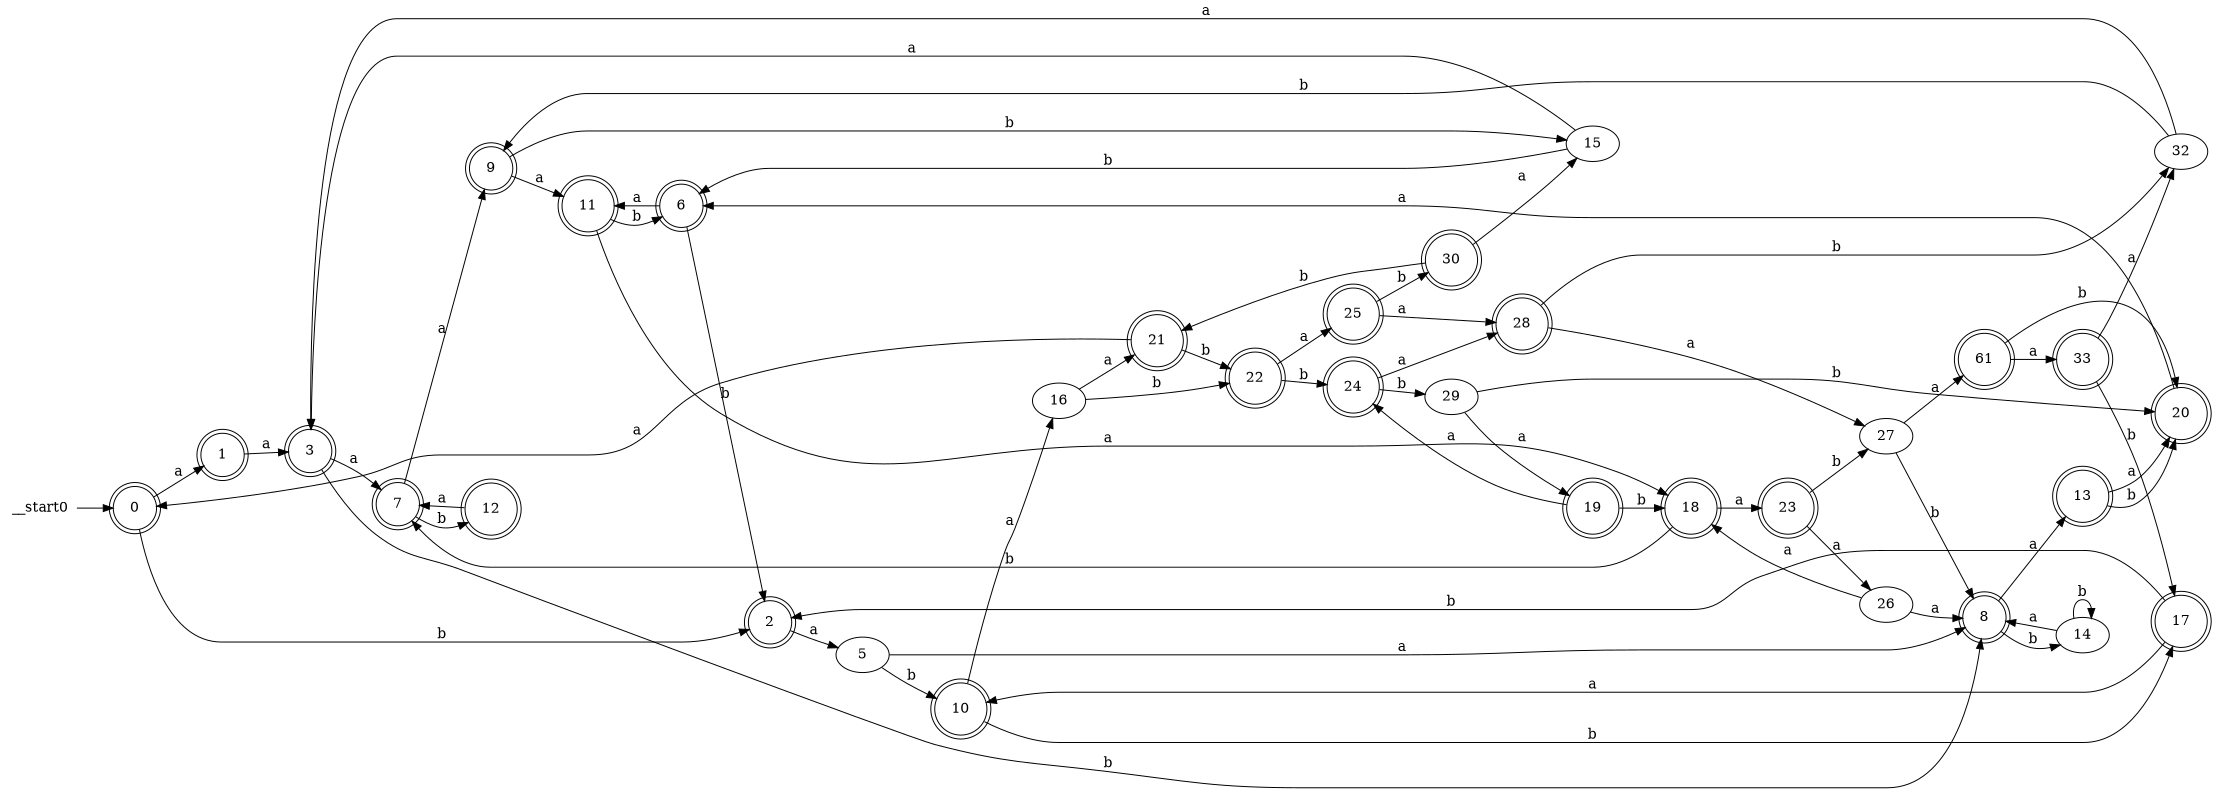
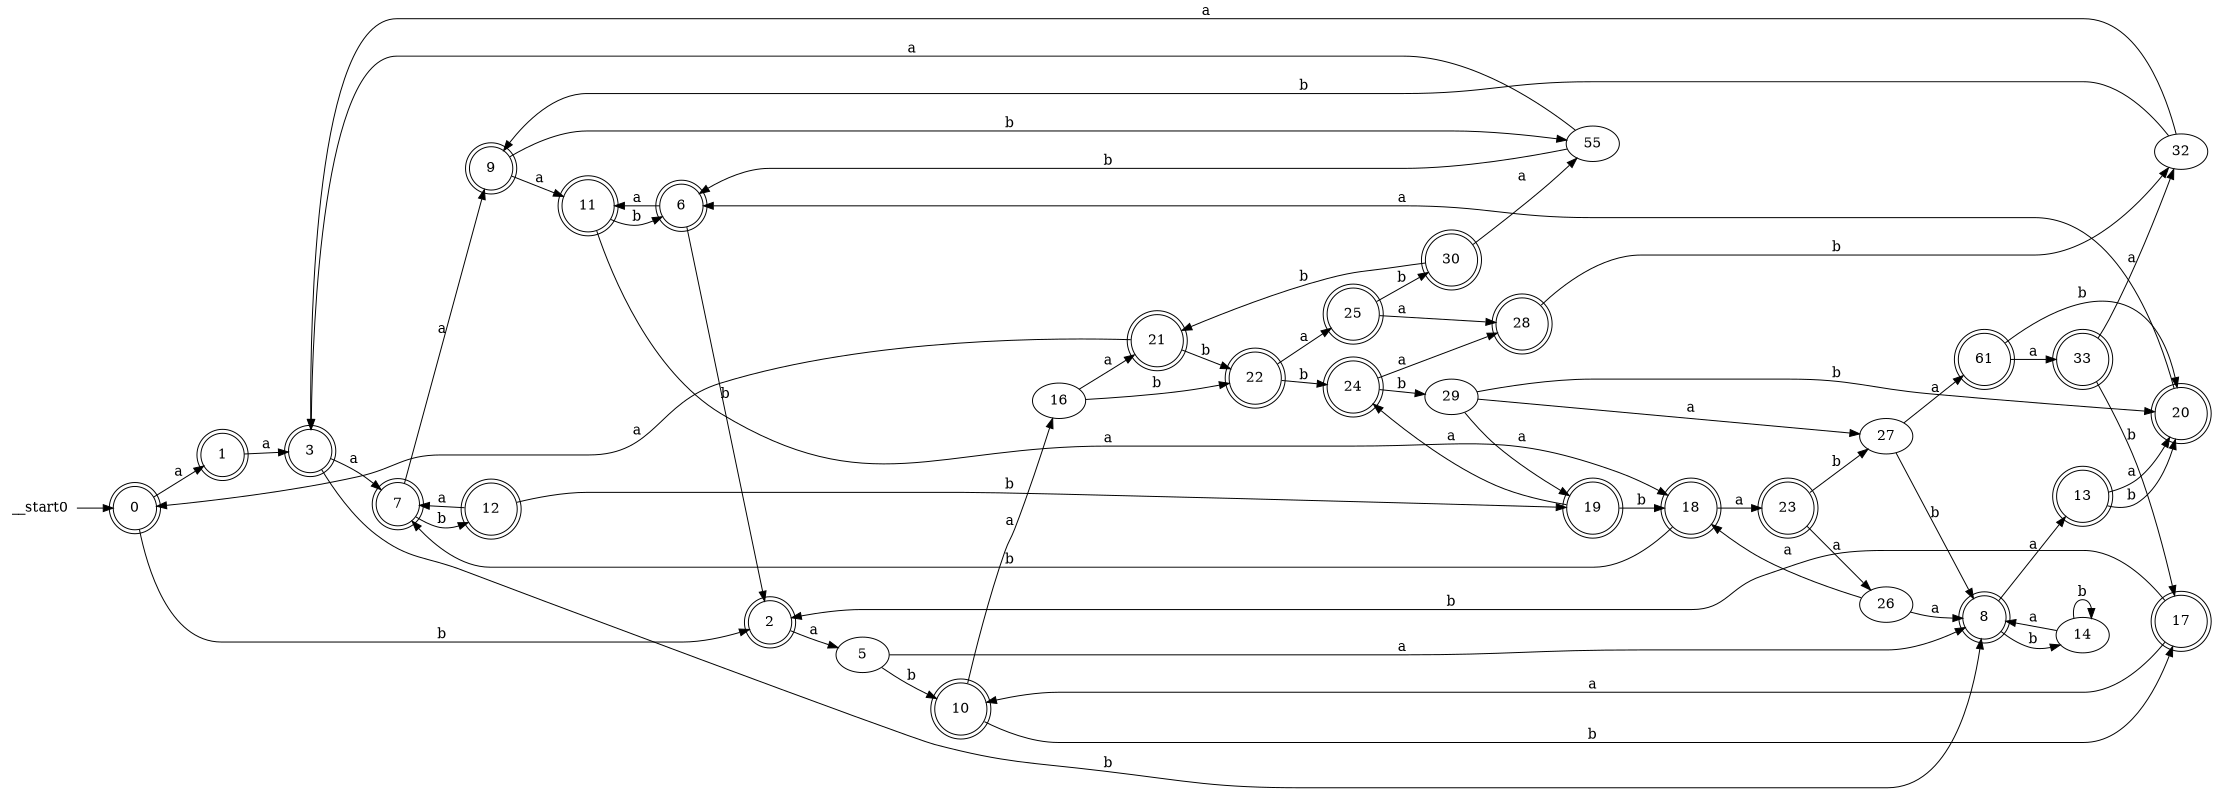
node "15": label "15" -> "55"
edge "28" -> "27": now "29" -> "27"
edge "12" -> "19": added, label "b"
